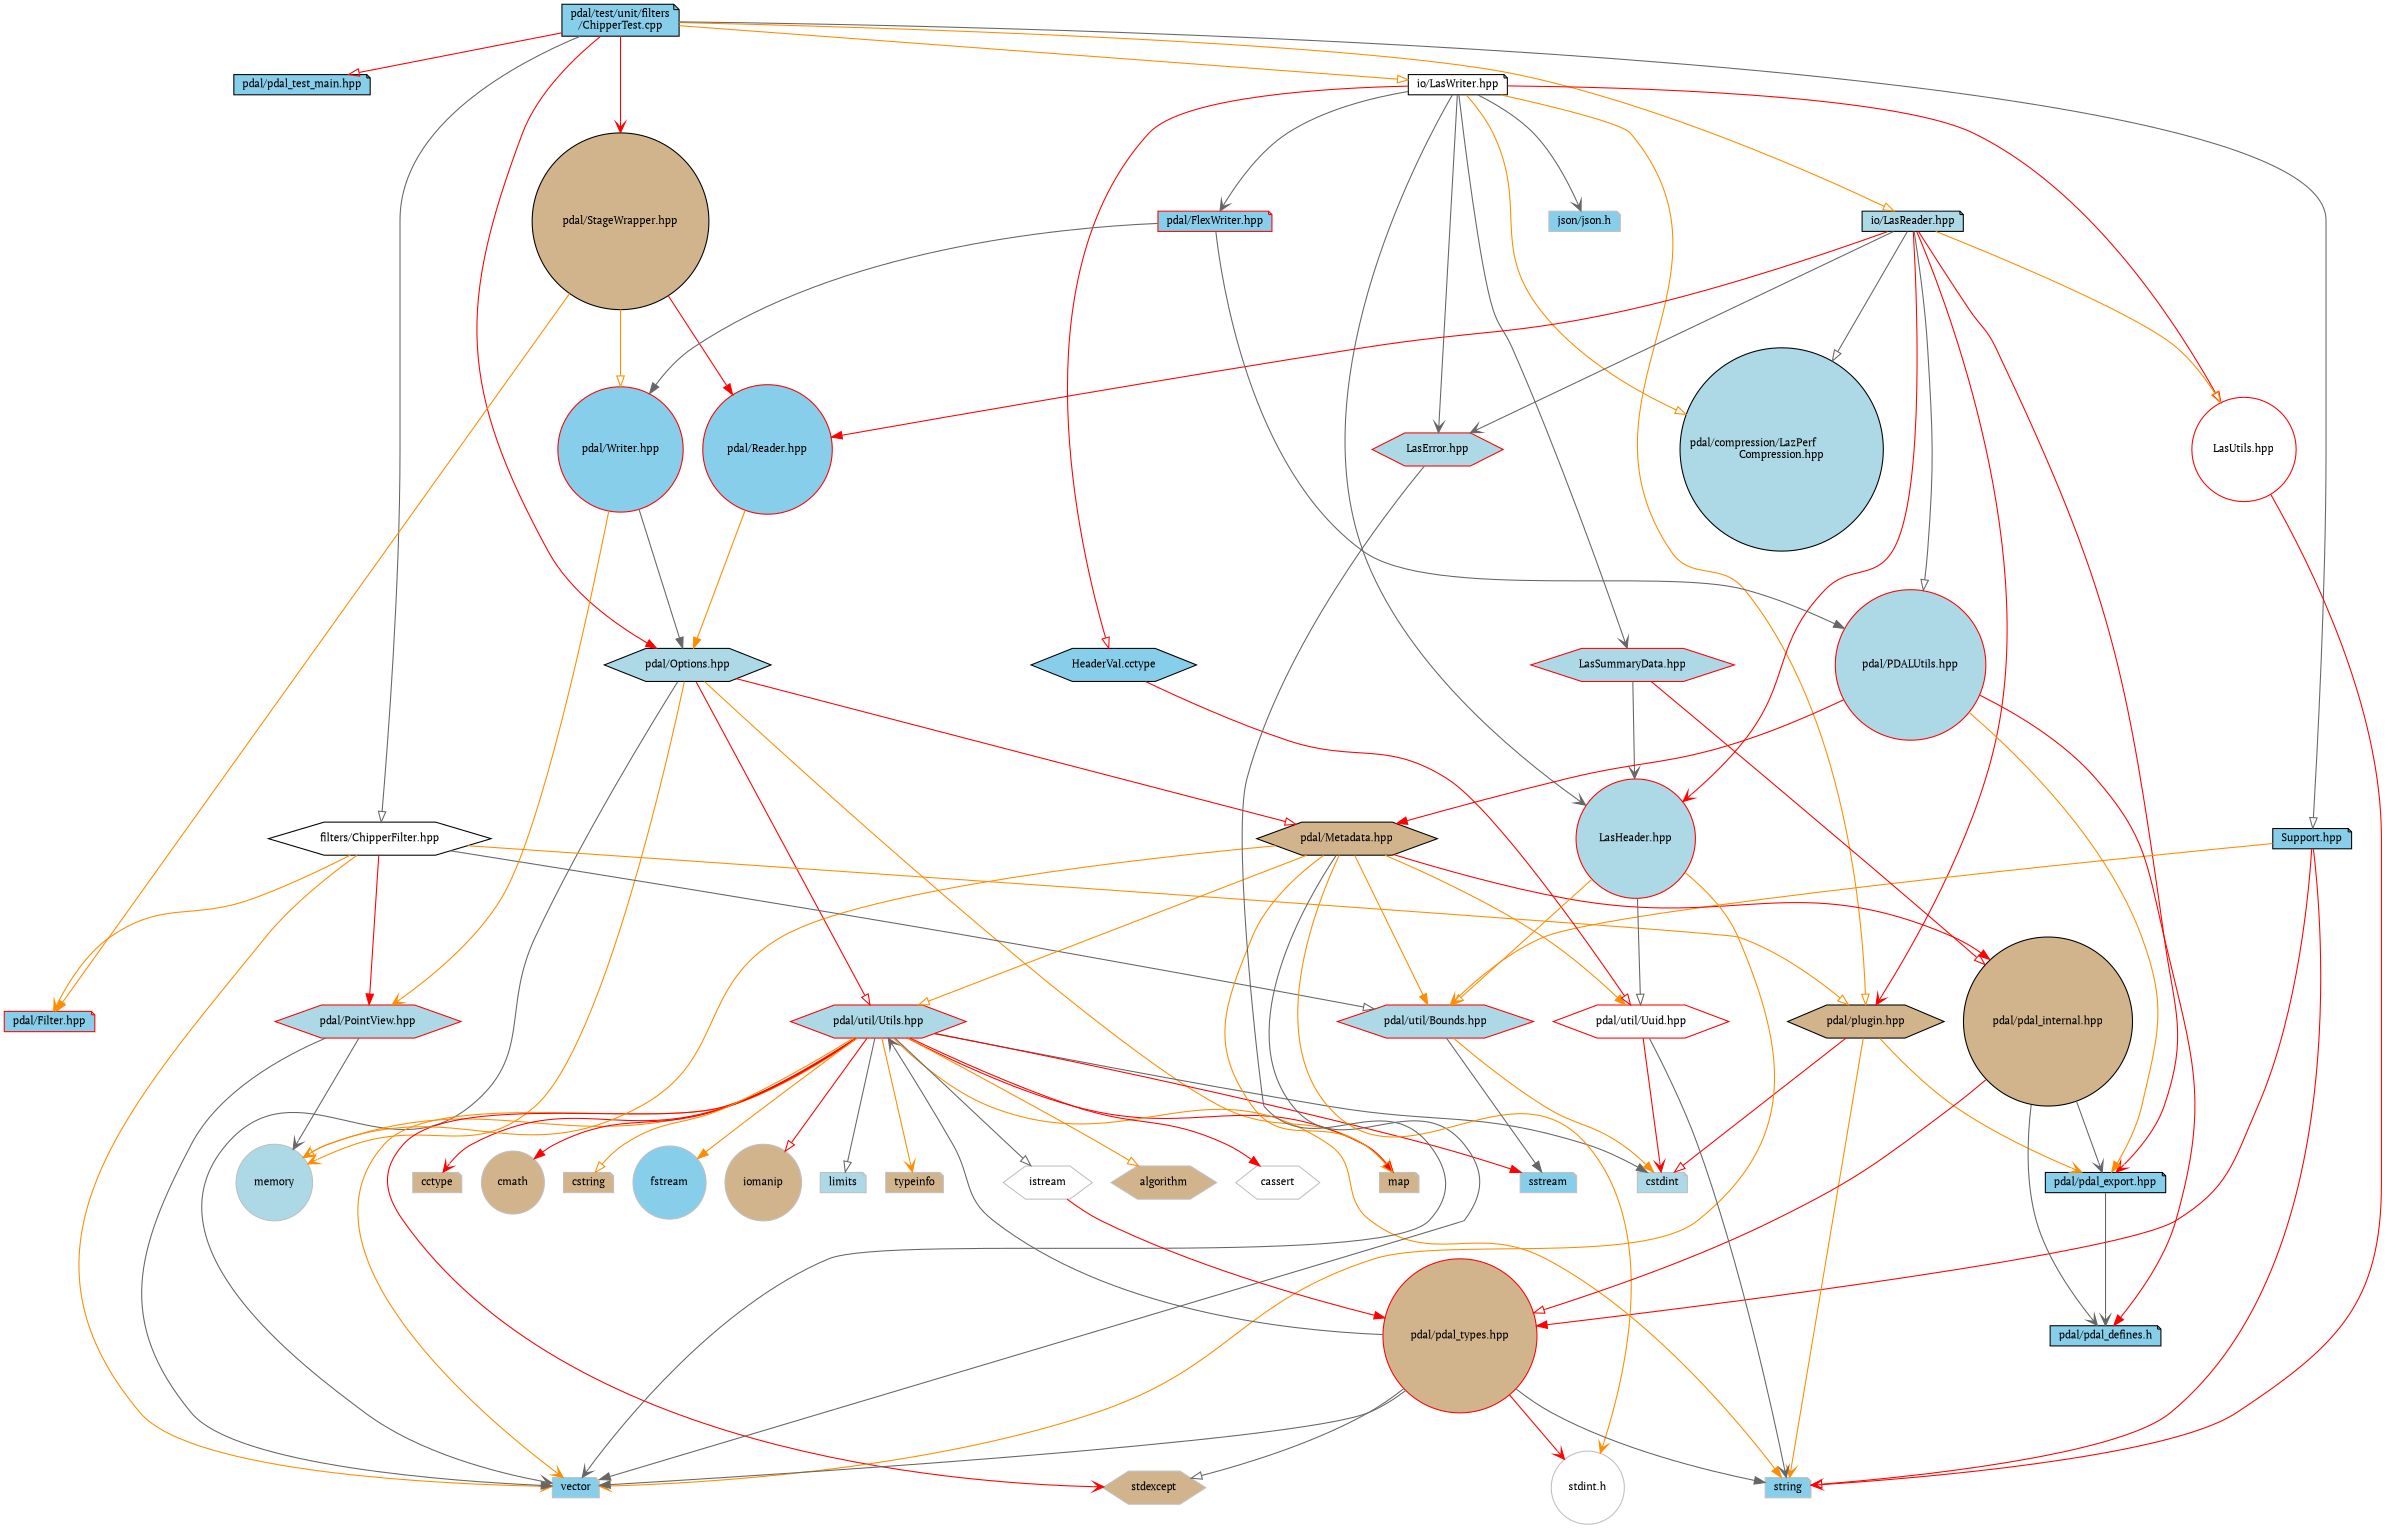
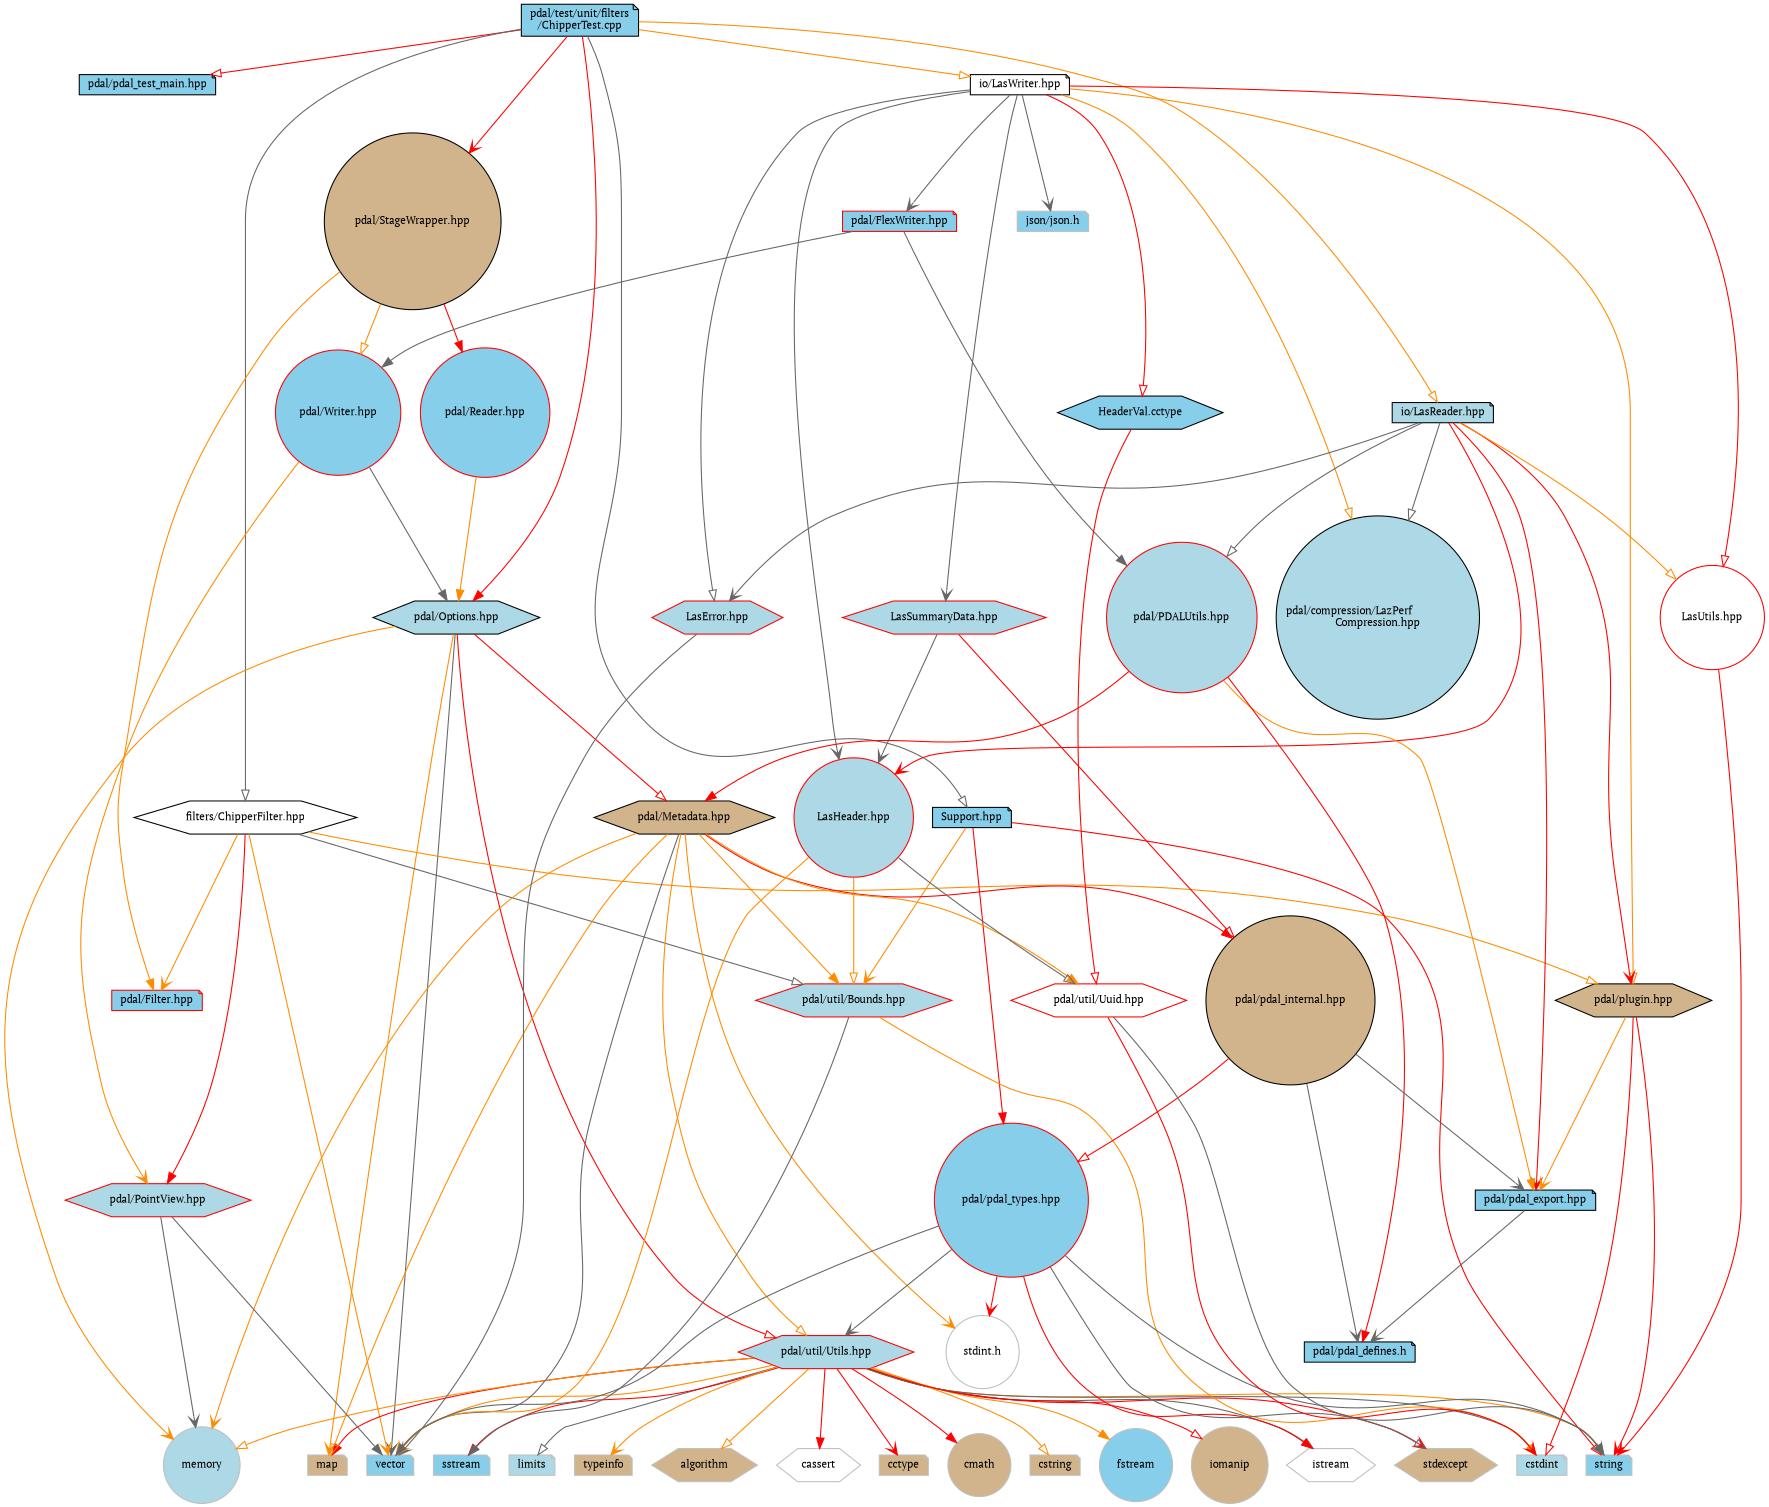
edge "io/LasWriter.hpp" -> "LasError.hpp": arrowhead vee -> onormal
edge "io/LasReader.hpp" -> "pdal/Reader.hpp": removed
edge "pdal/plugin.hpp" -> "string": color darkorange -> red
edge "istream" -> "pdal/pdal_types.hpp": reversed
node "pdal/pdal_types.hpp": fillcolor tan -> skyblue
